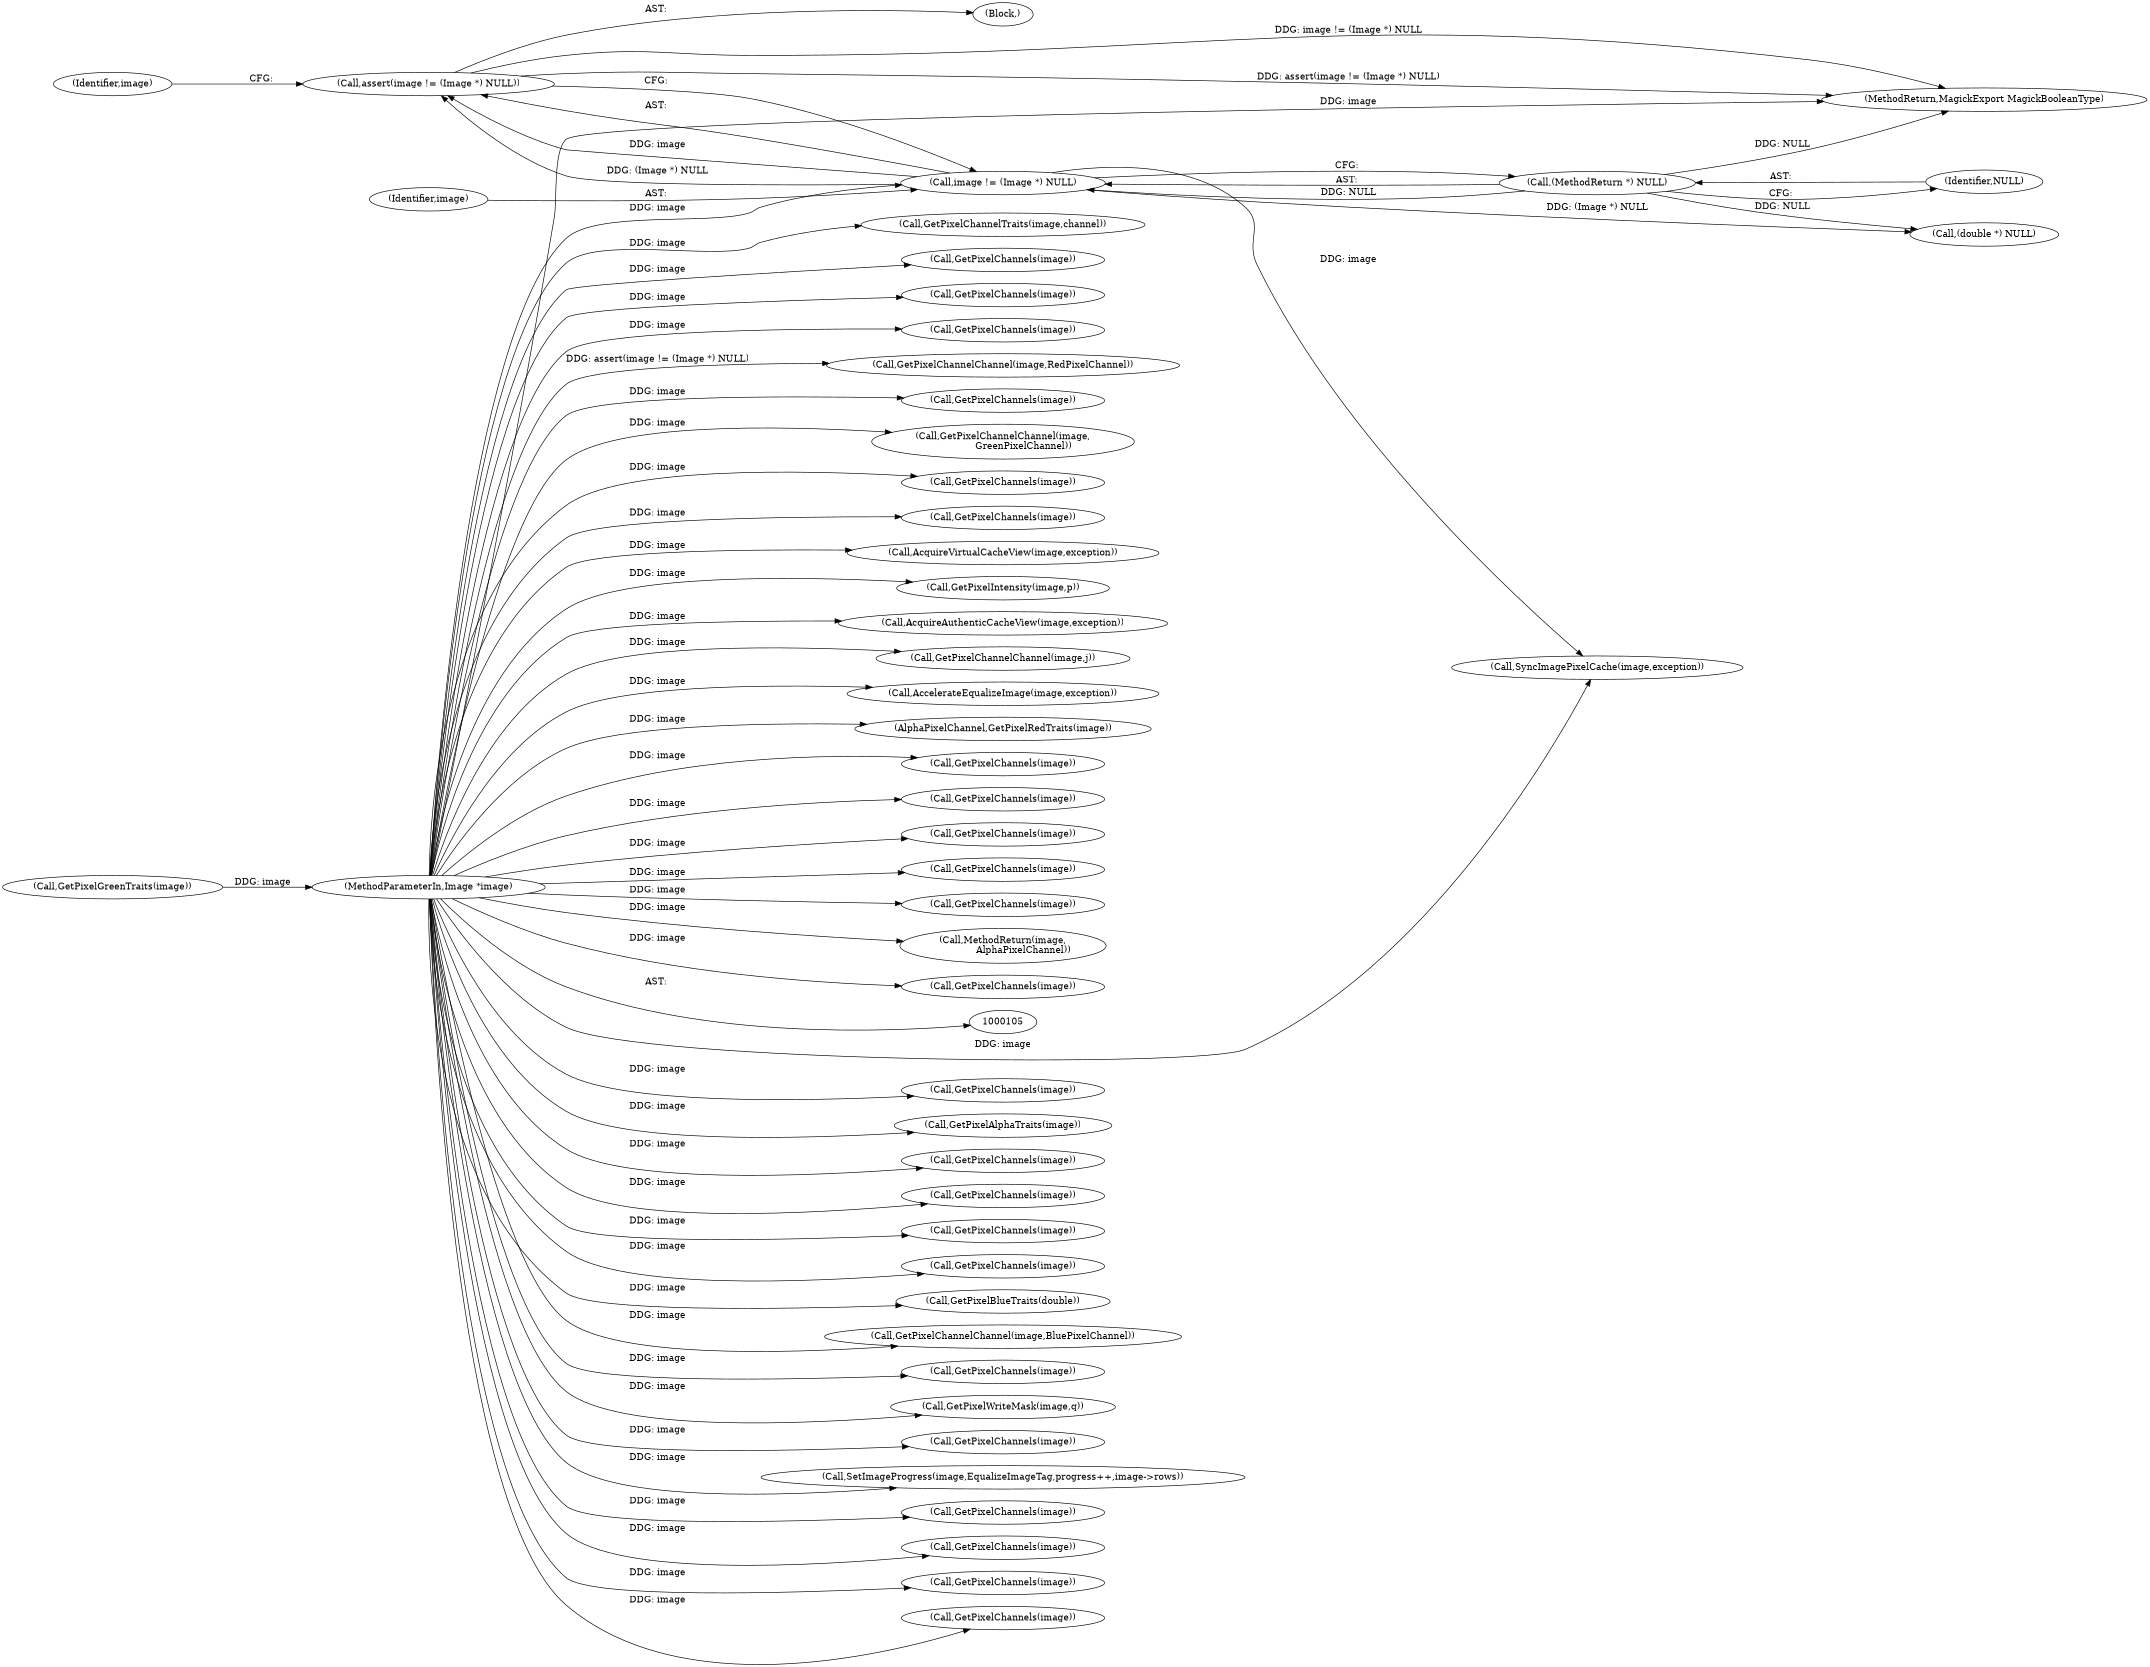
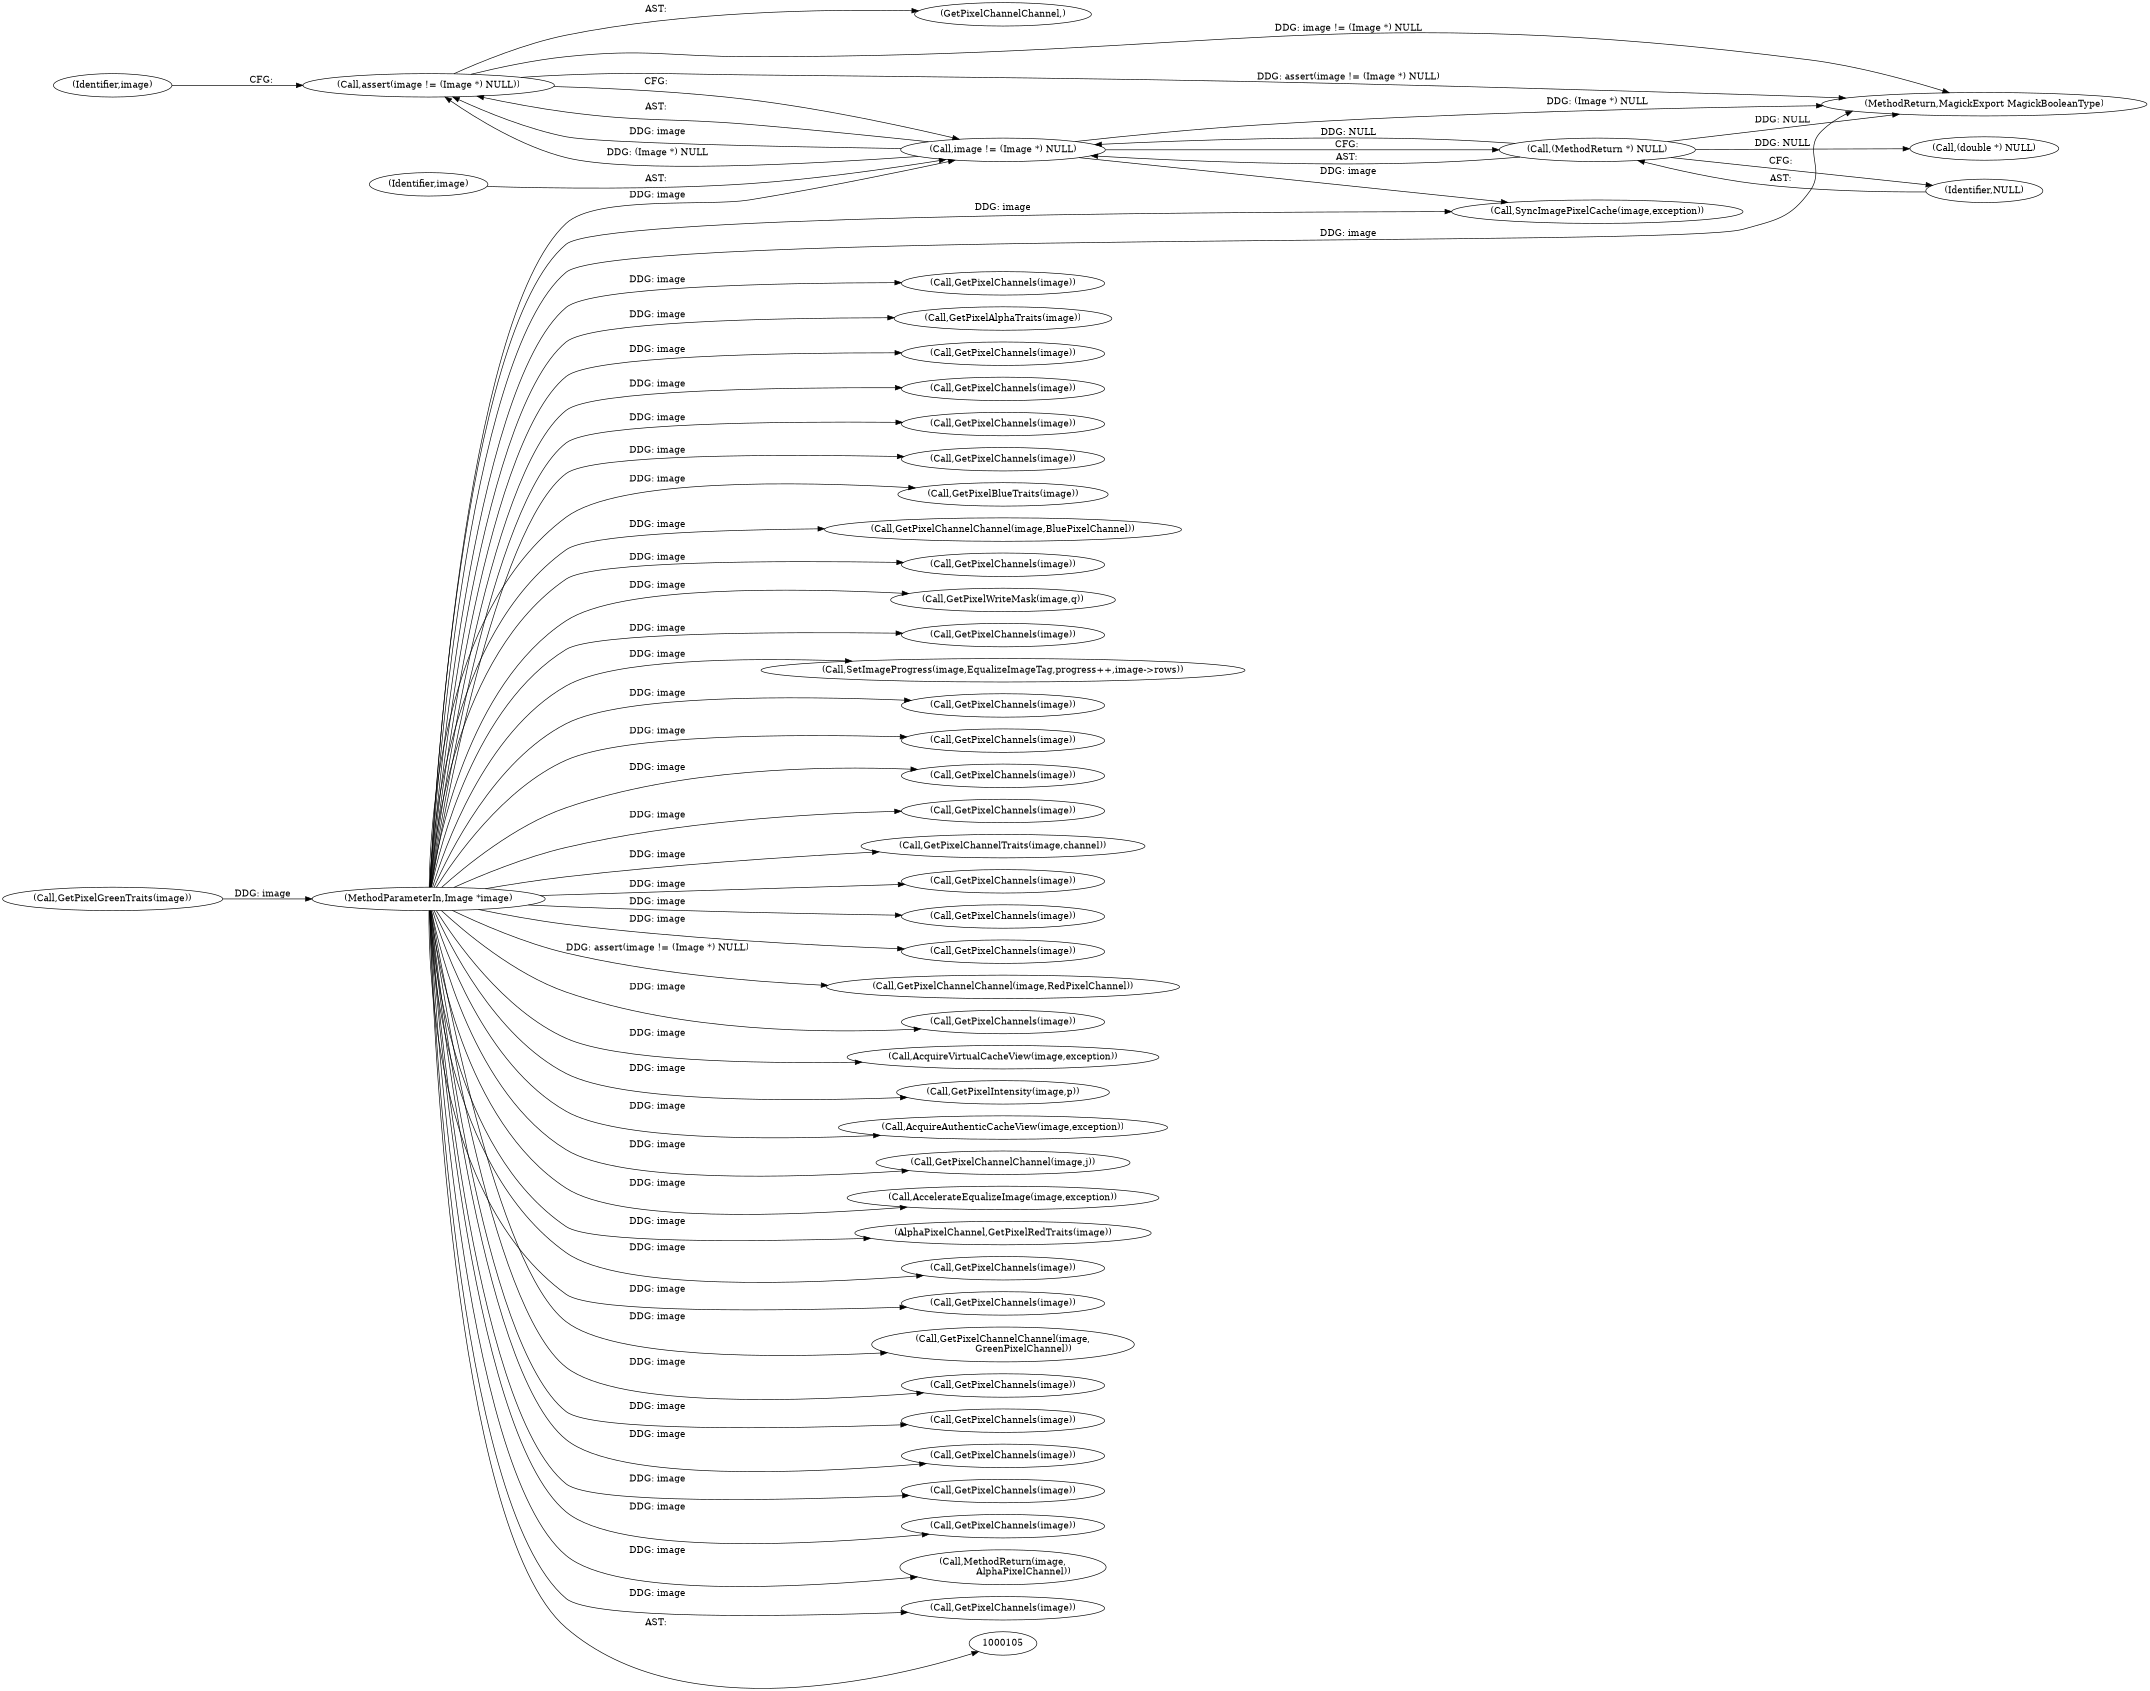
node "(Block,)": label "(Block,)" -> "(GetPixelChannelChannel,)"
edge "(Call,image != (Image *) NULL)" -> "(Call,(double *) NULL)": now "(Call,image != (Image *) NULL)" -> "(MethodReturn,MagickExport MagickBooleanType)"
node "(Call,GetPixelBlueTraits(double))": label "(Call,GetPixelBlueTraits(double))" -> "(Call,GetPixelBlueTraits(image))"
